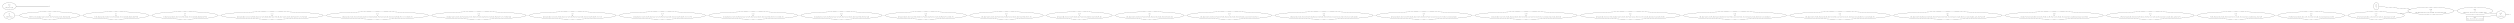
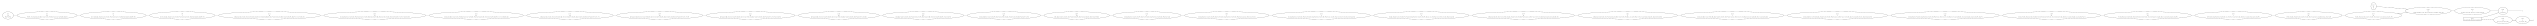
node "vt63 10 {15,16,13,14,11,12}": added
